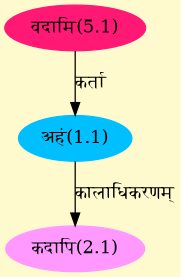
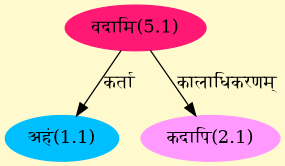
edge "अहं(1.1)" -> "कदापि(2.1)": now "वदामि(5.1)" -> "कदापि(2.1)"
